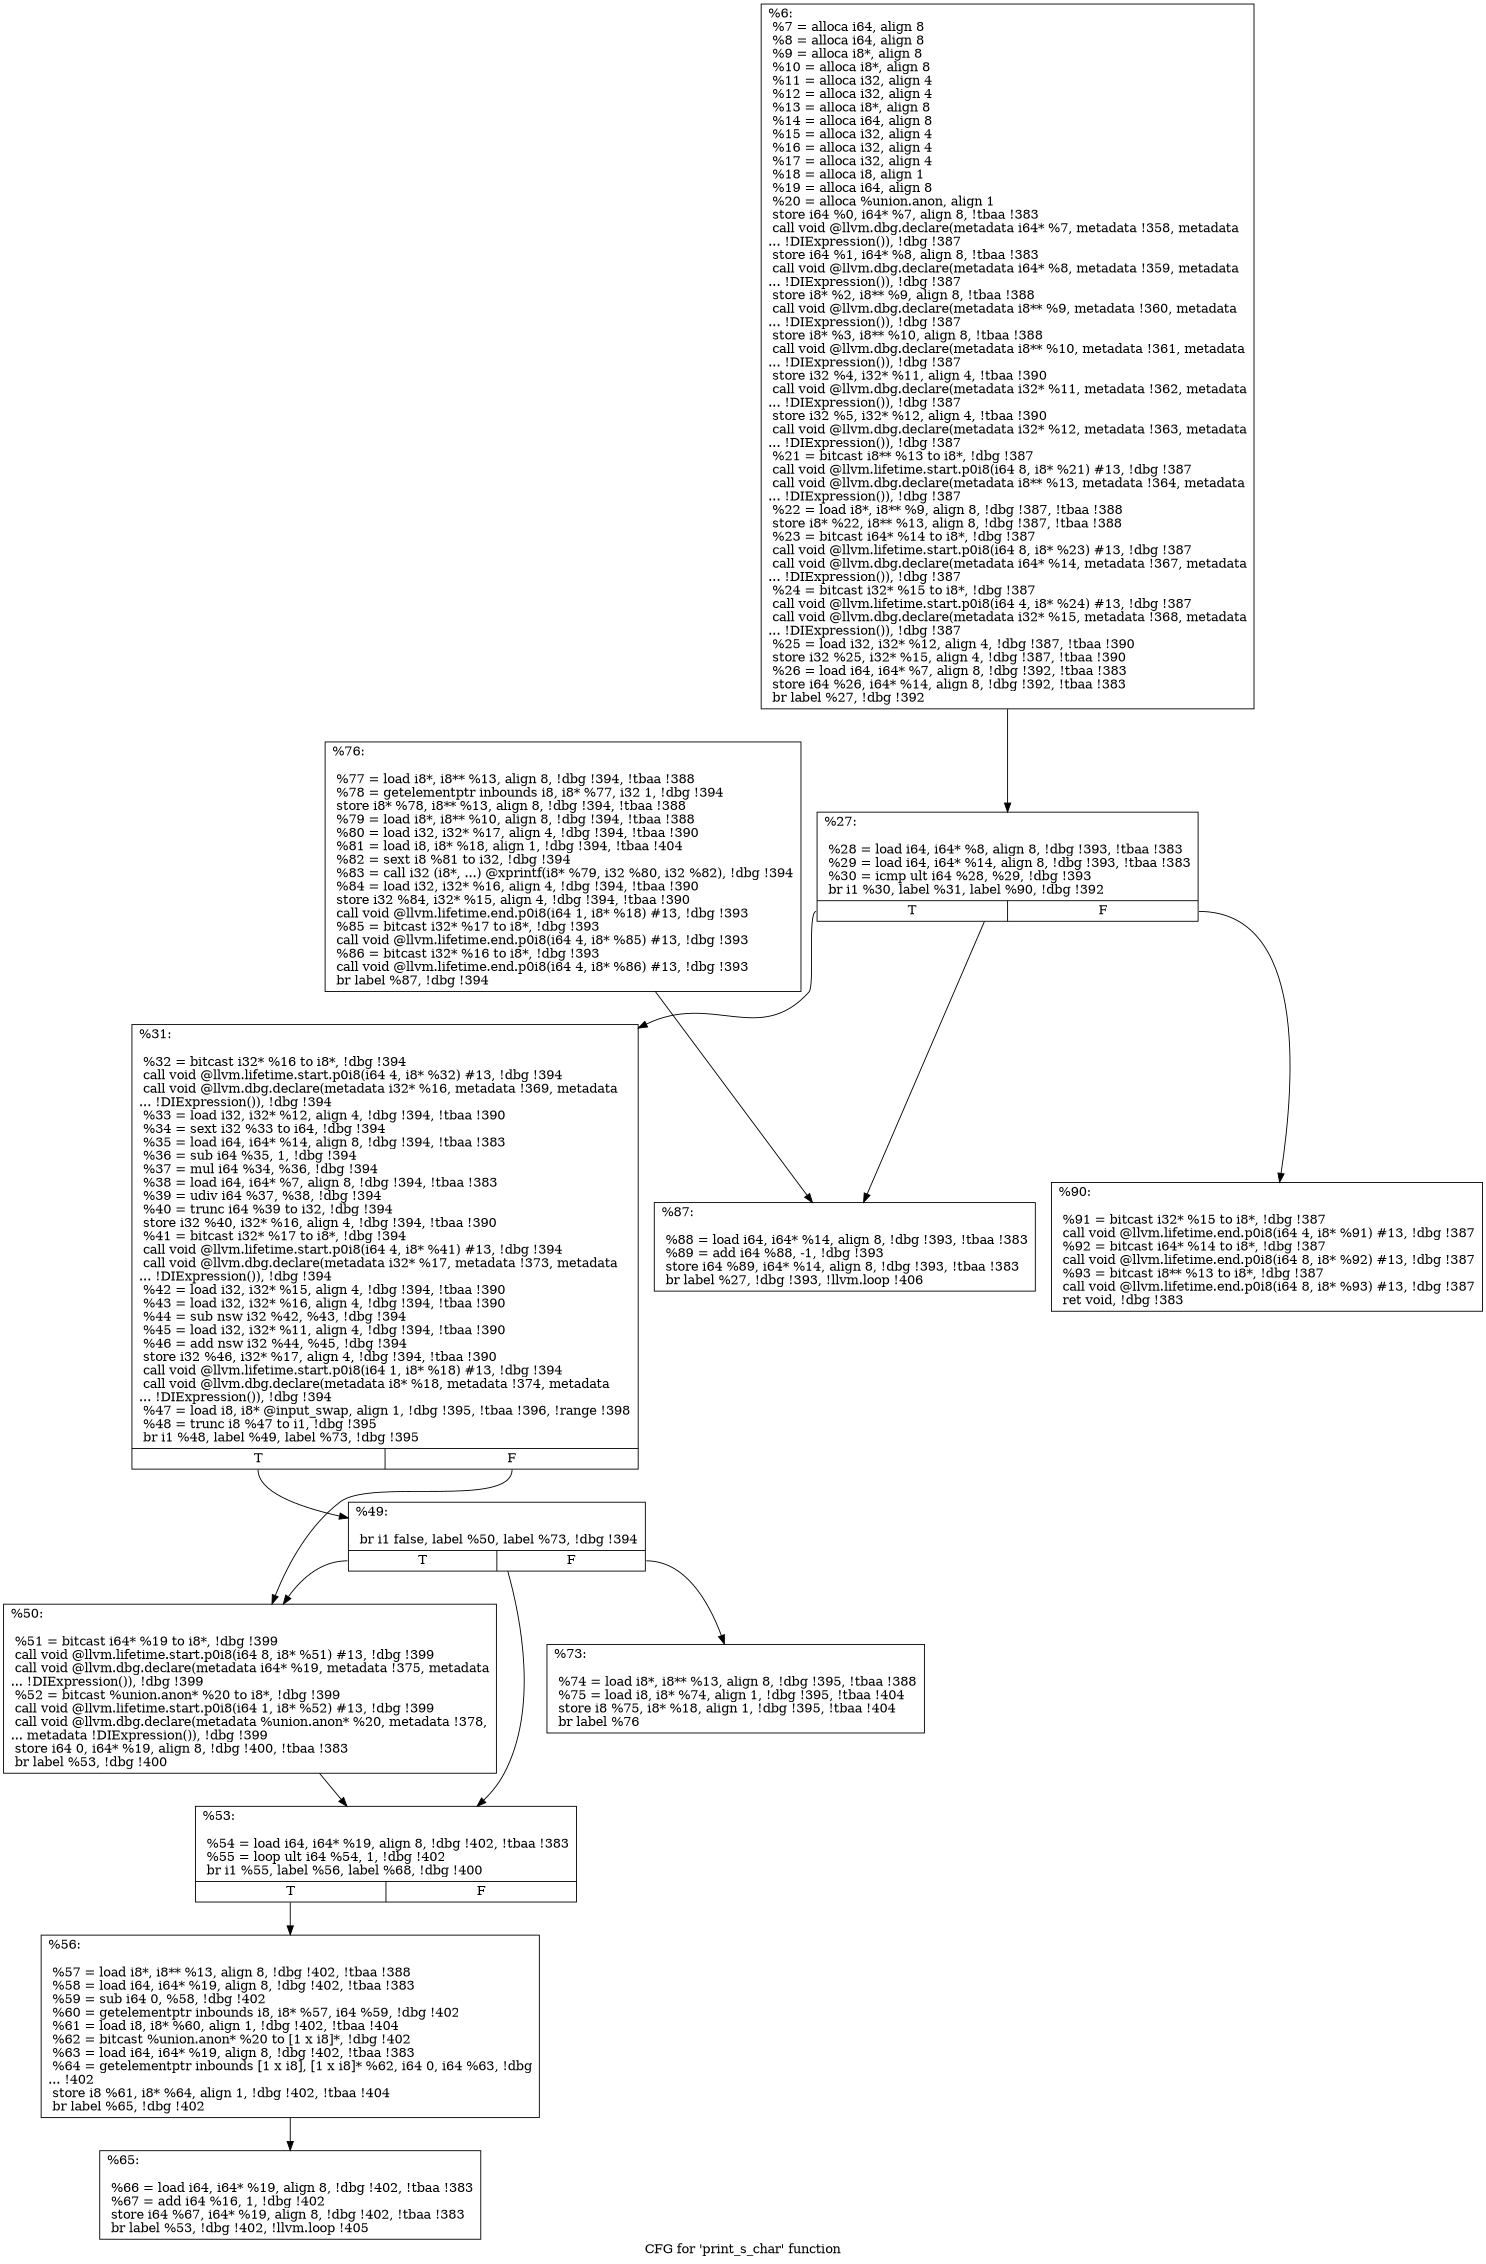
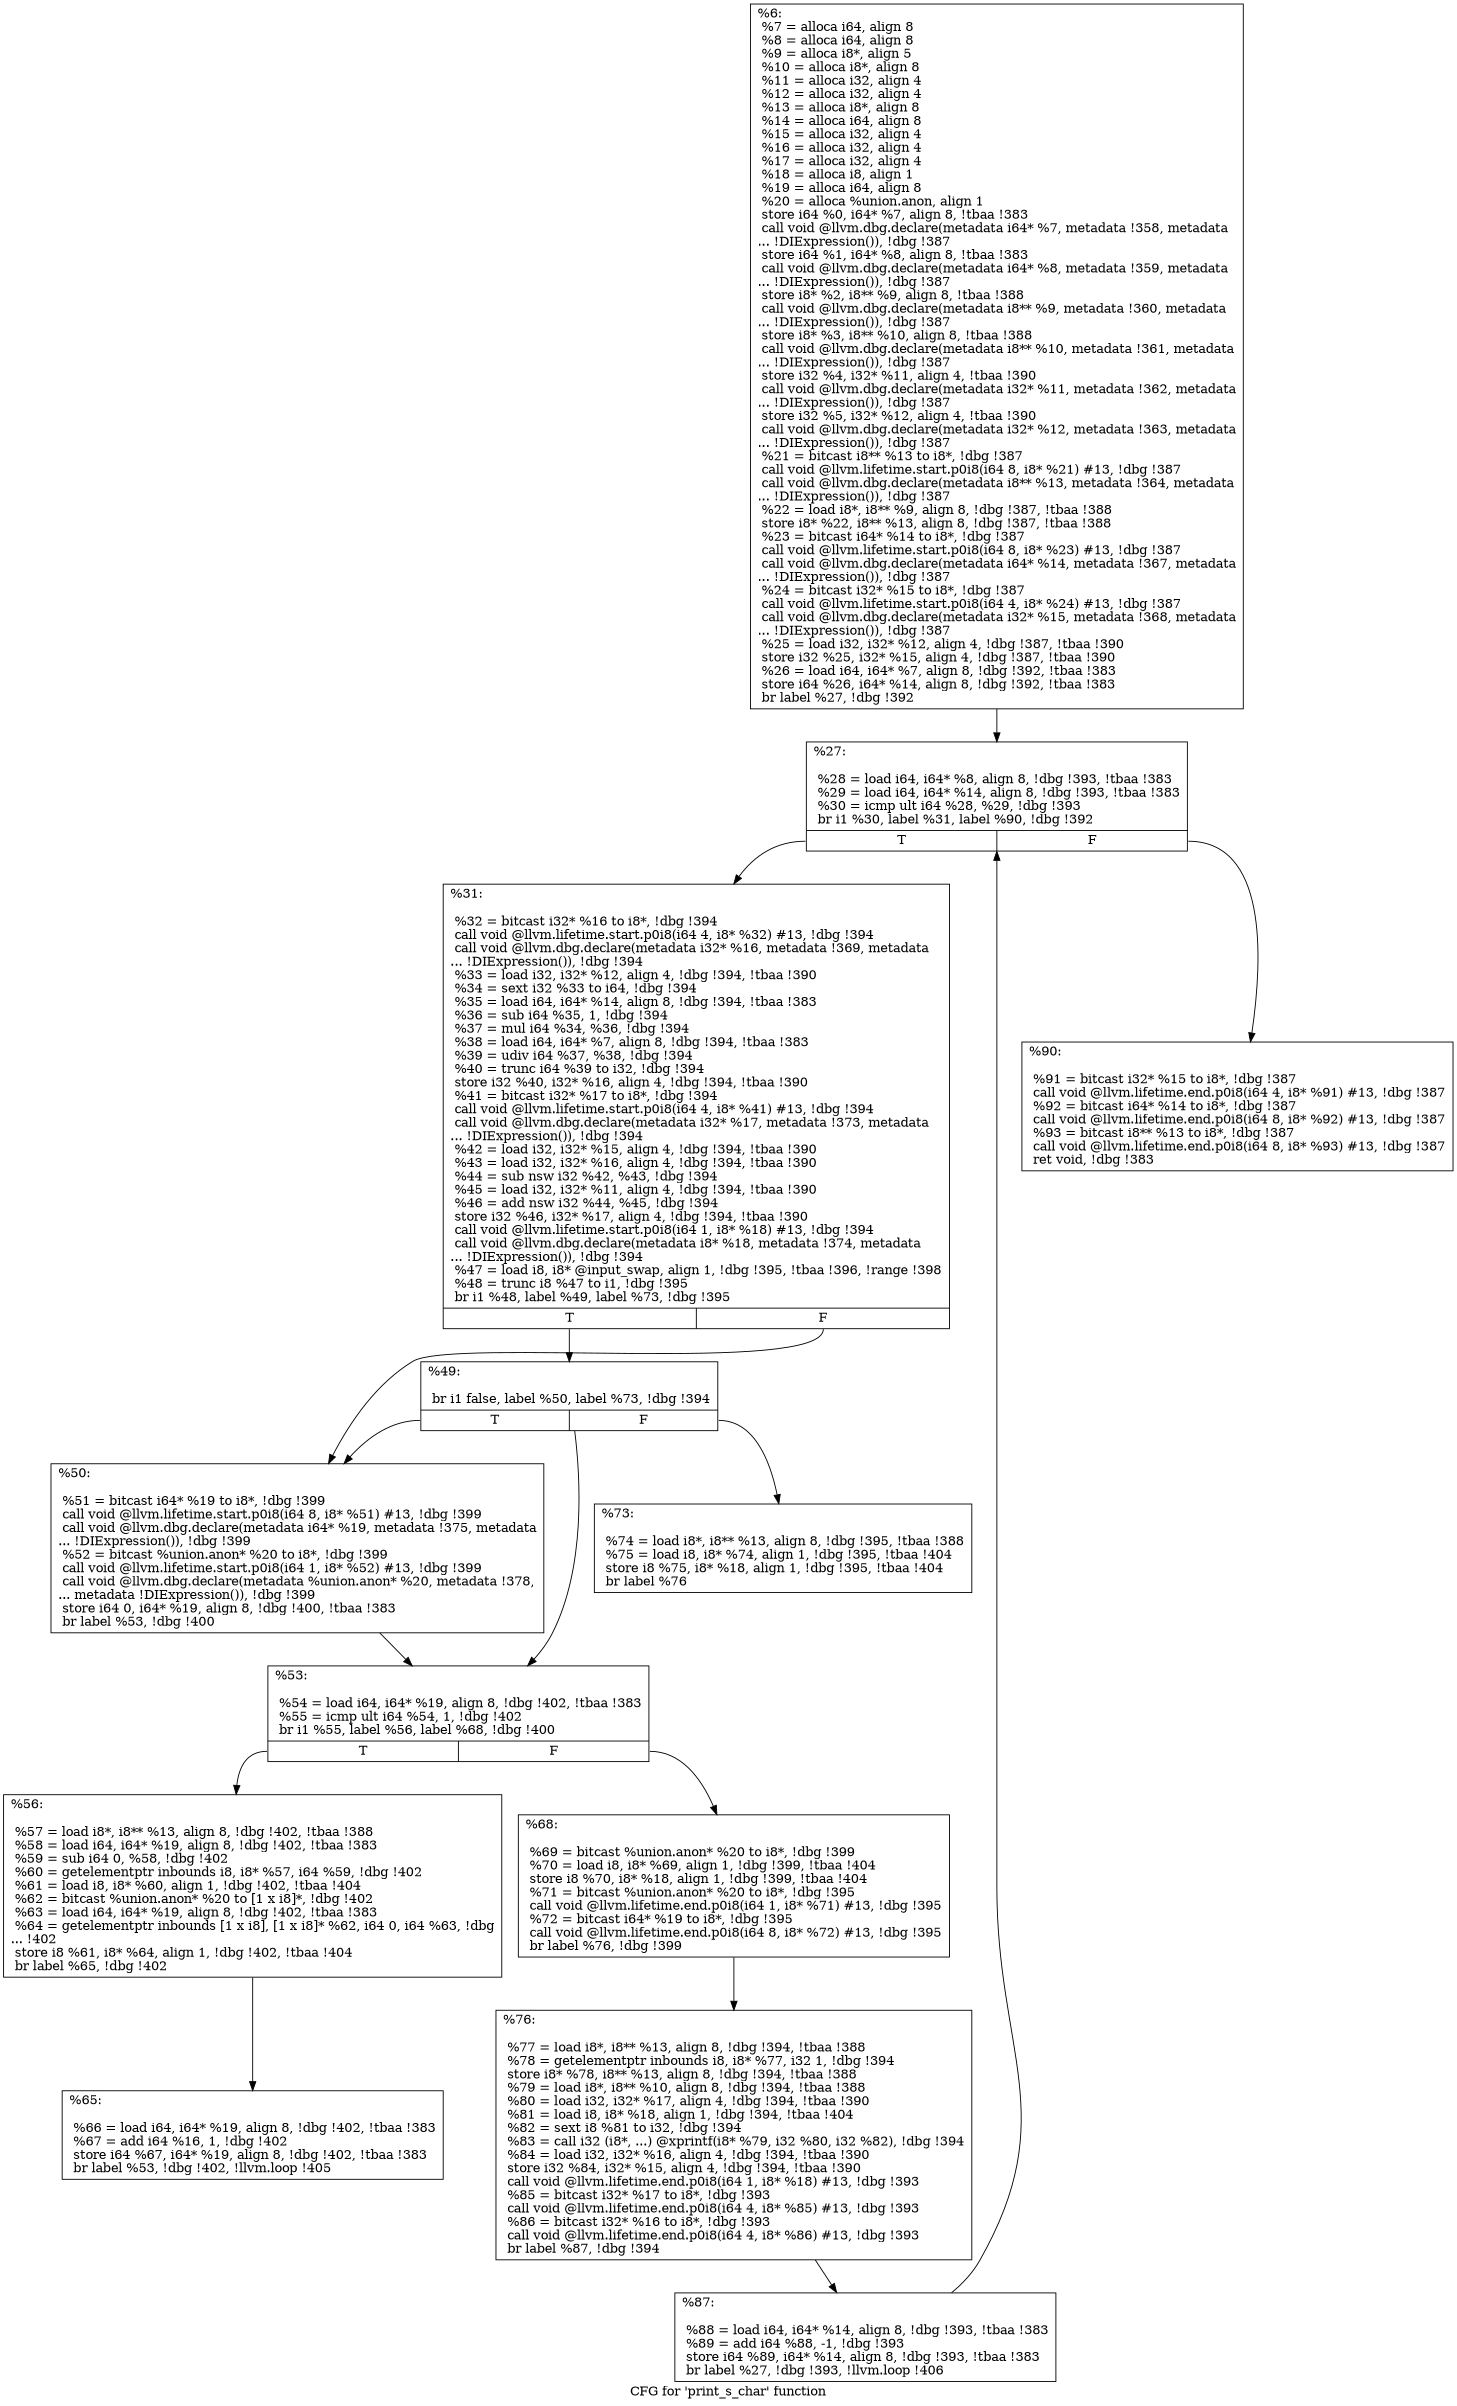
node "%6:": text "%9 = alloca i8*, align 8" -> "%9 = alloca i8*, align 5"
edge "%27:" -> "%87:": reversed
node "%53:": text "%55 = loop ult i64 %54, 1, !dbg !402" -> "%55 = icmp ult i64 %54, 1, !dbg !402"
node "%68:": added
